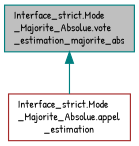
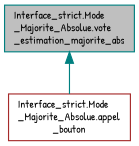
node "Interface_strict.Mode _Majorite_Absolue.appel _estimation": label "Interface_strict.Mode _Majorite_Absolue.appel _estimation" -> "Interface_strict.Mode _Majorite_Absolue.appel _bouton"
